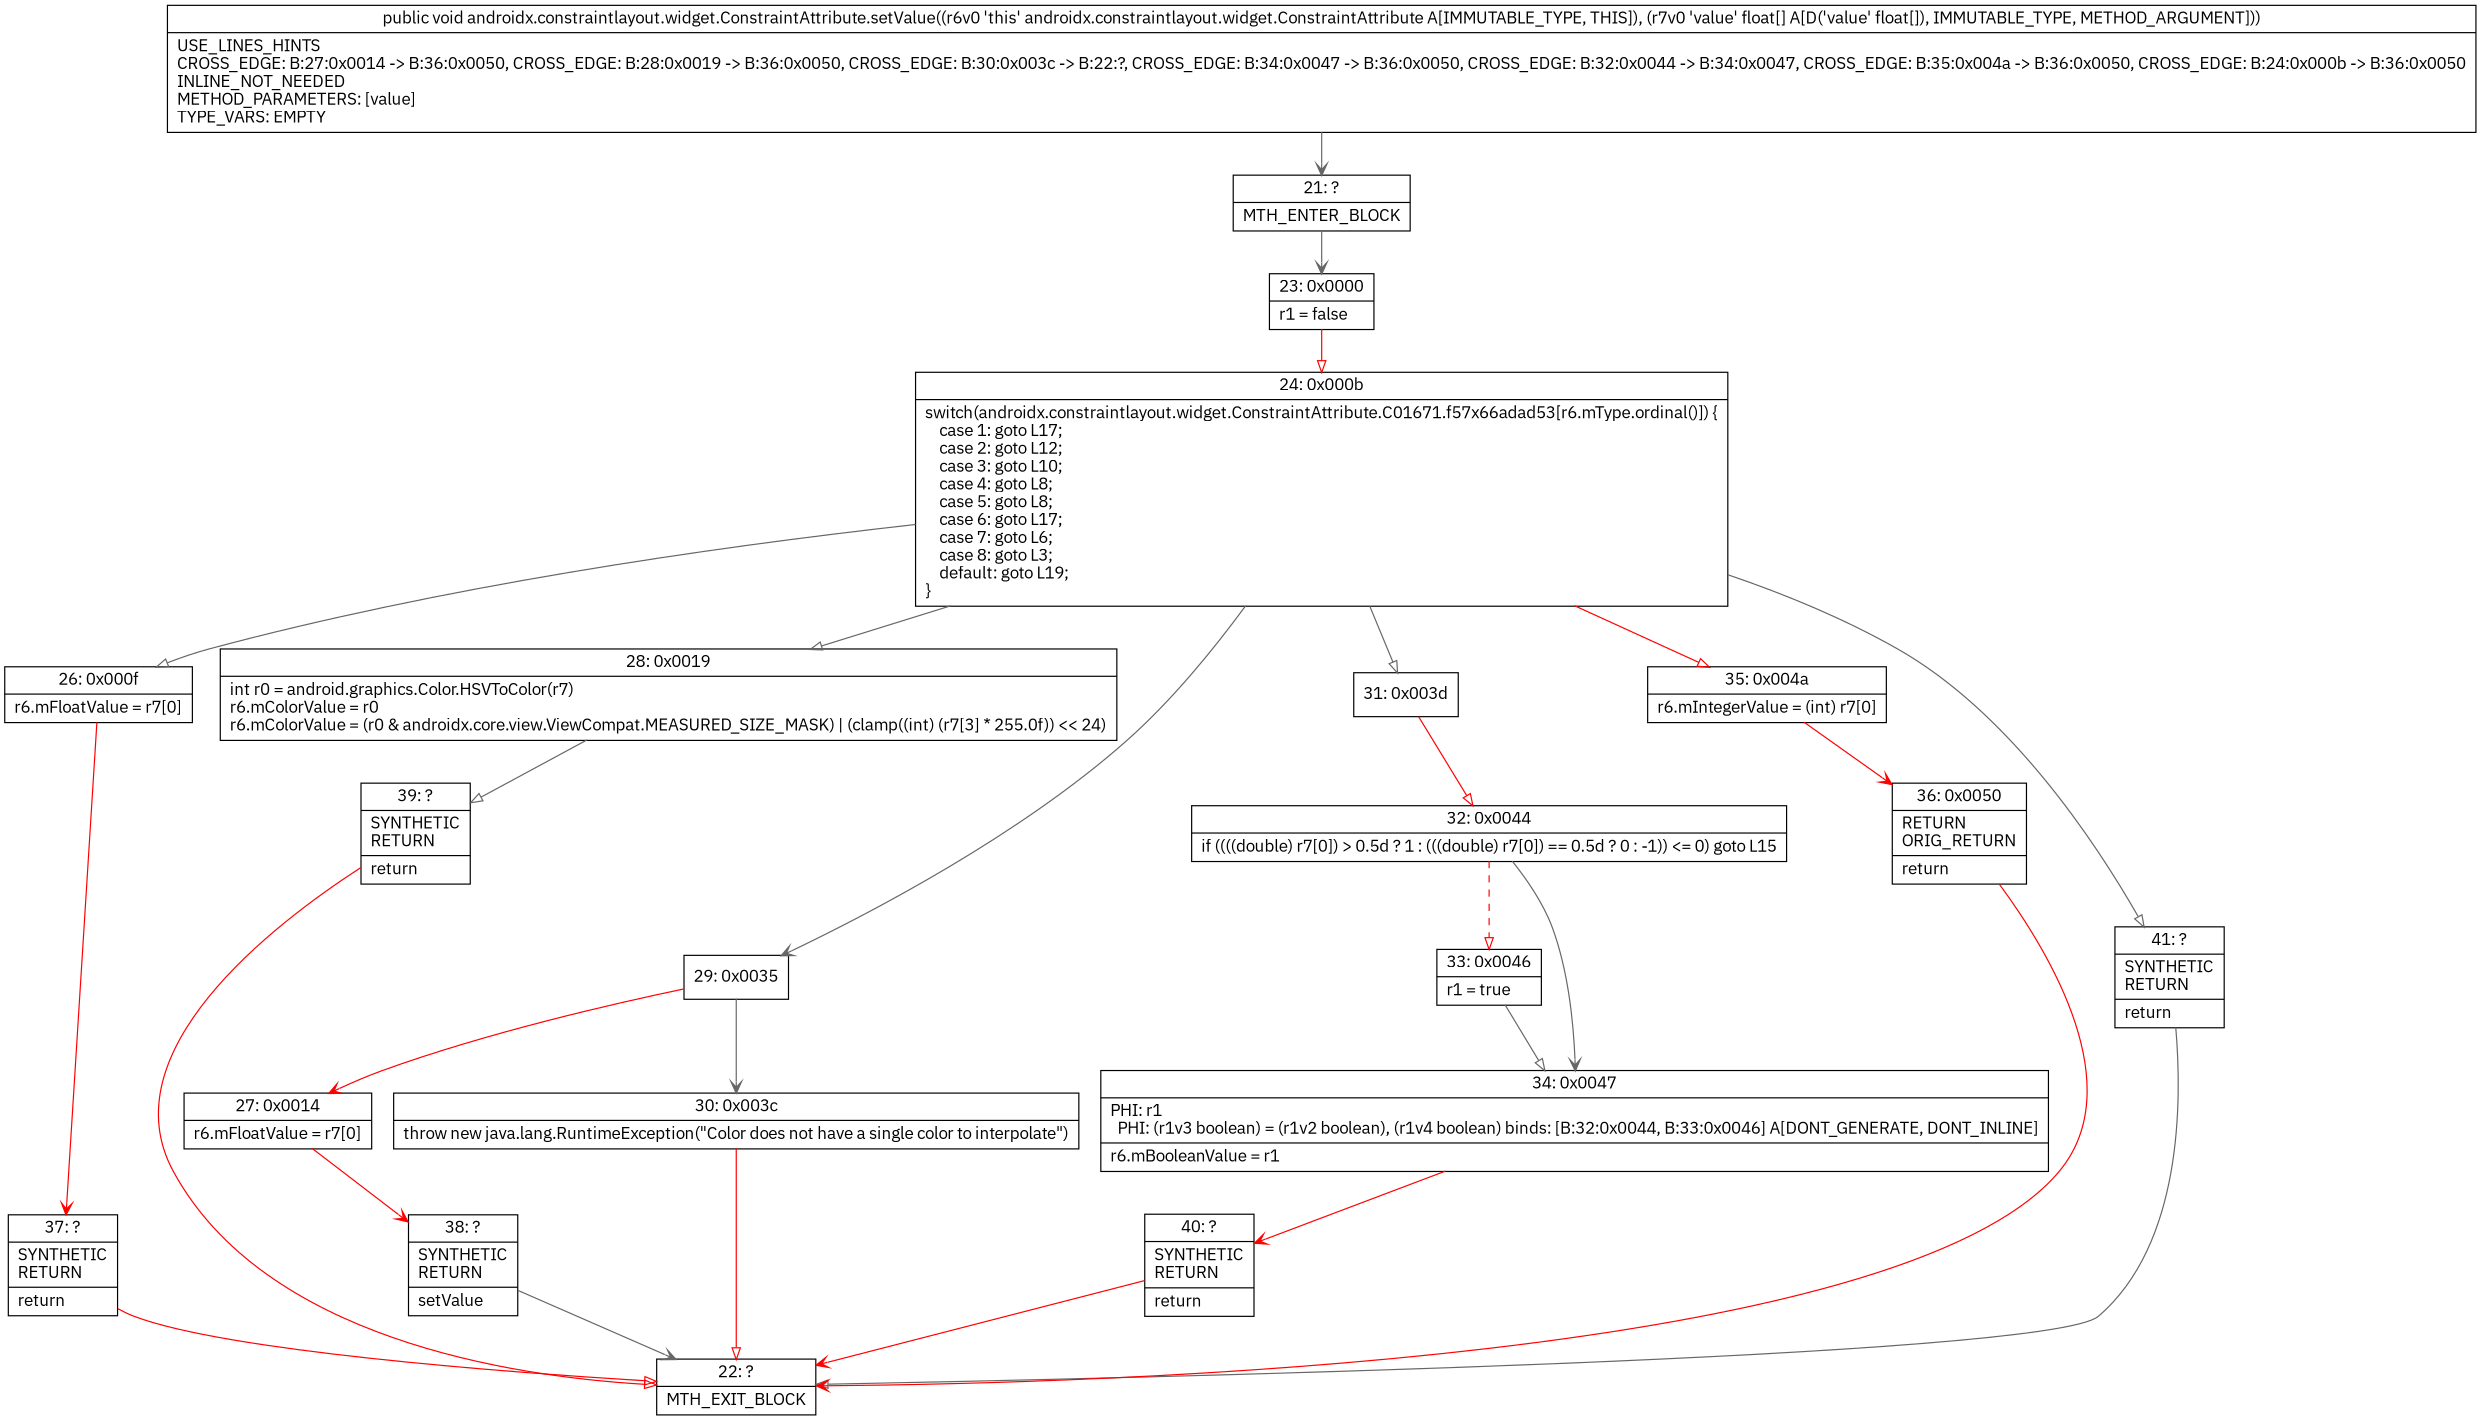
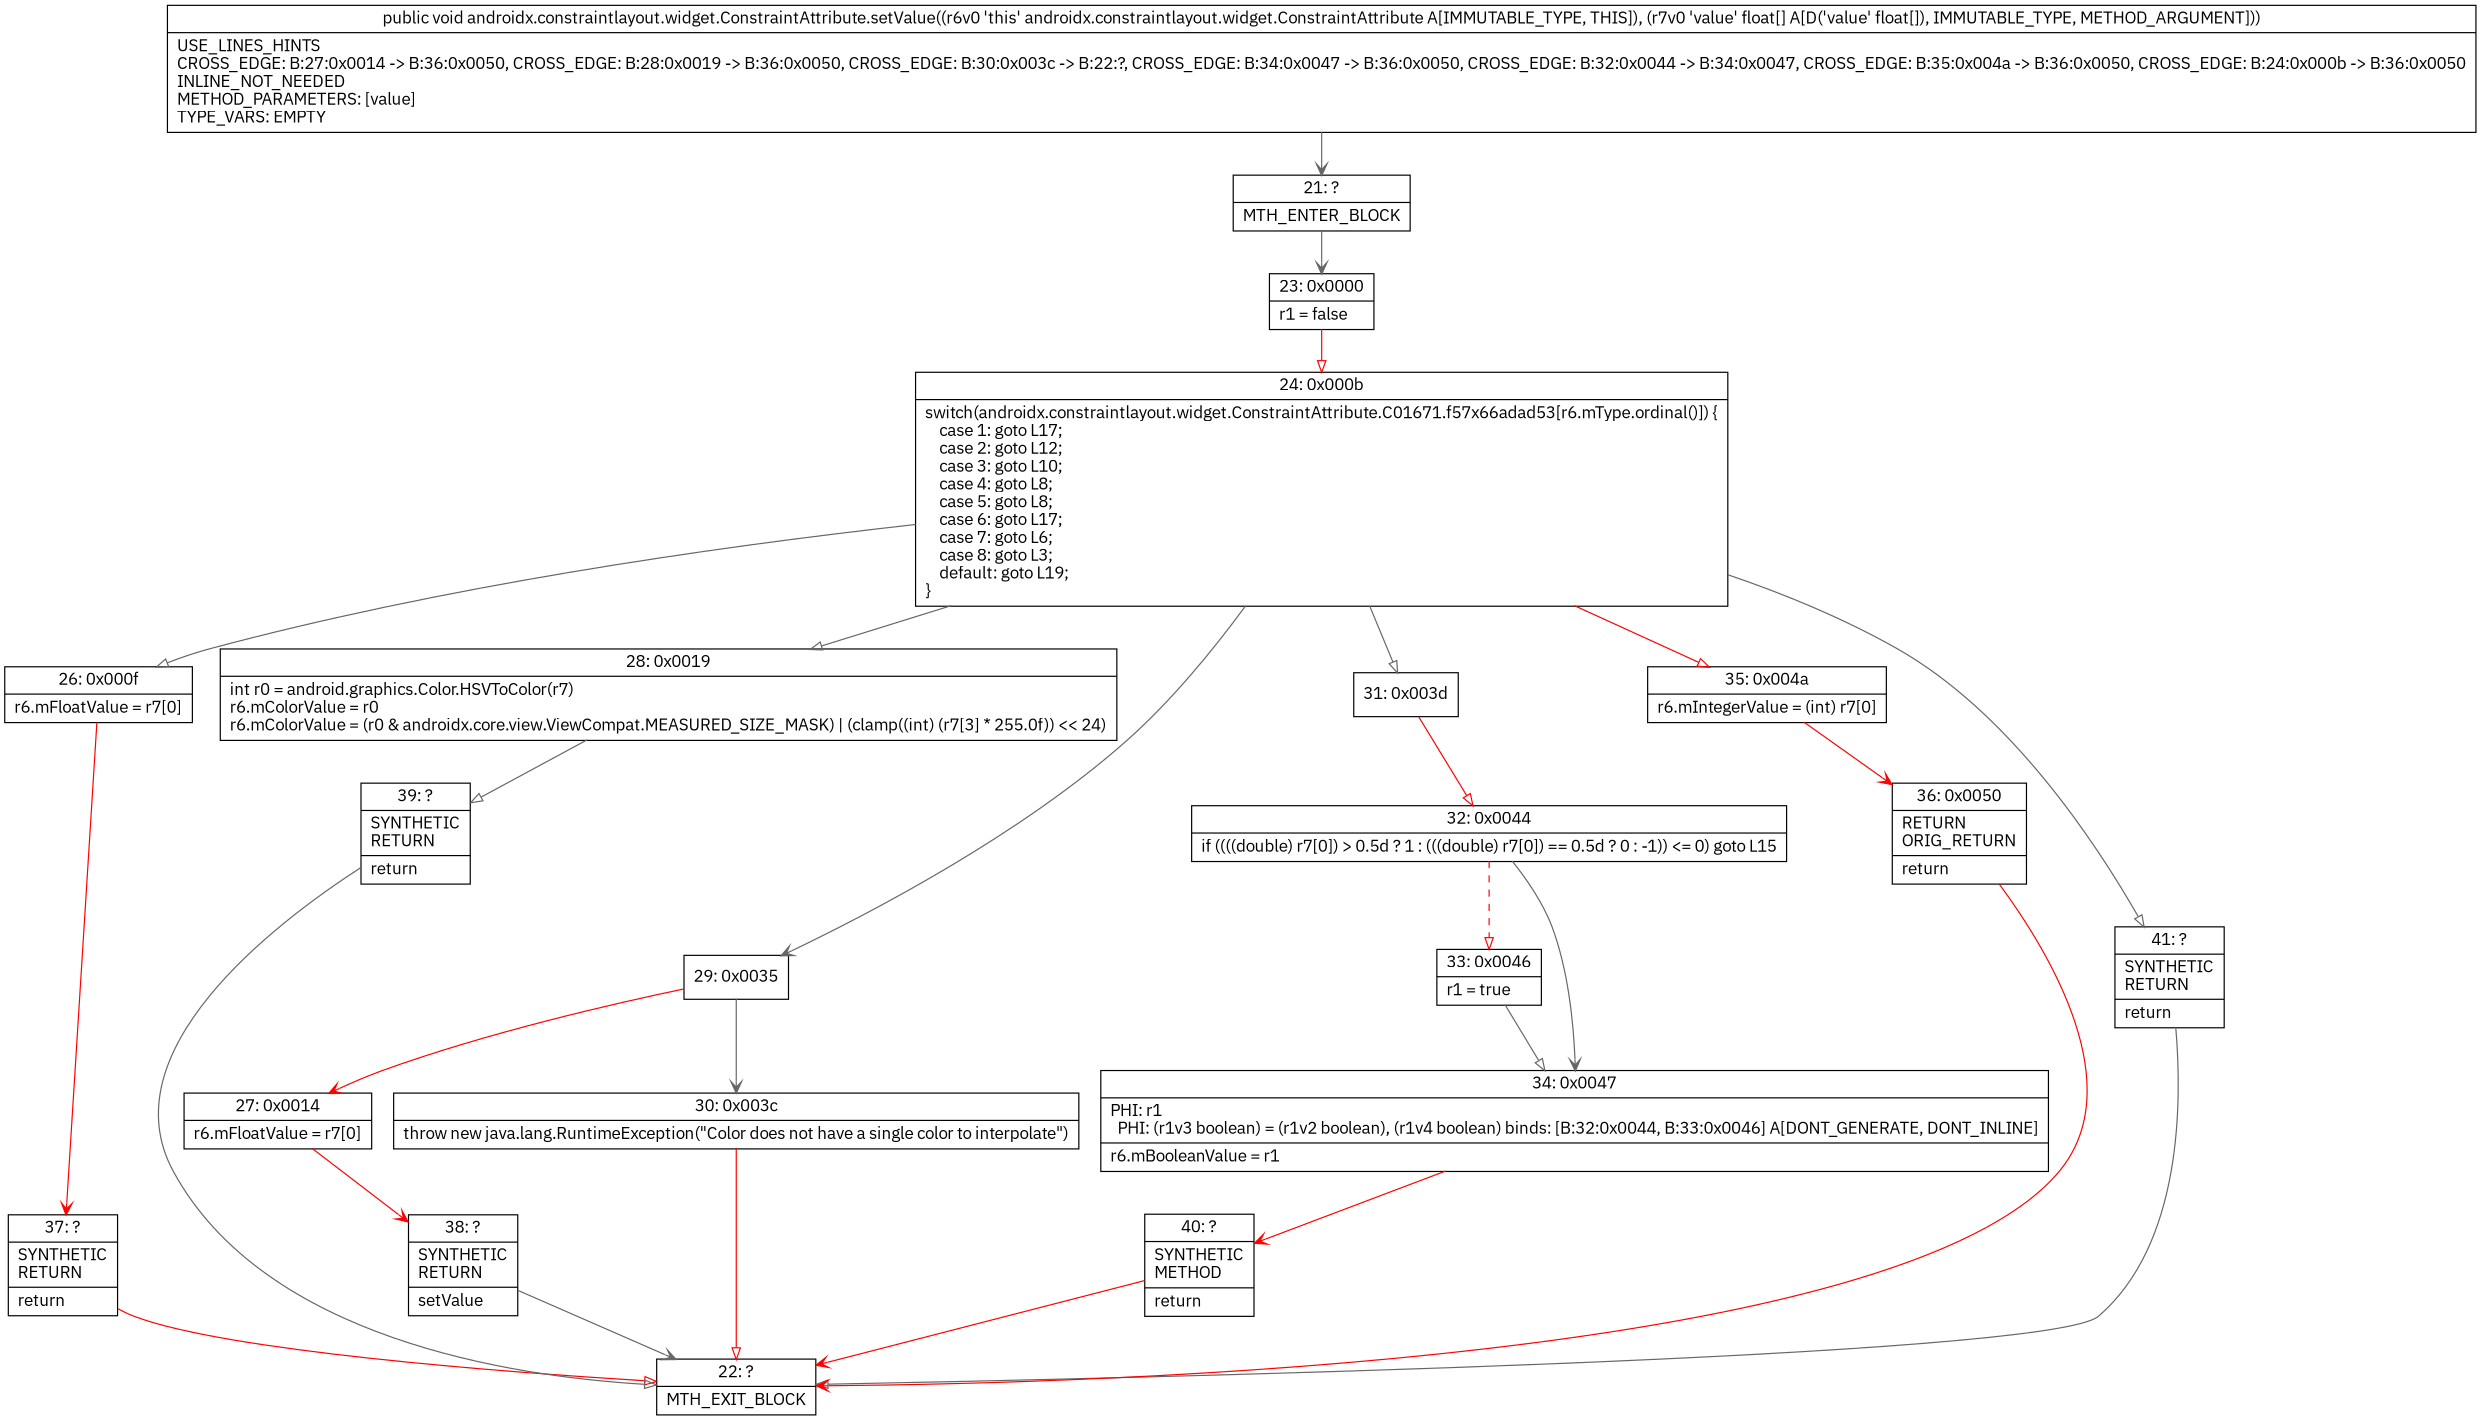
edge "39: ?" -> "22: ?": color red -> gray40
node "40: ?": text "RETURN" -> "METHOD"
